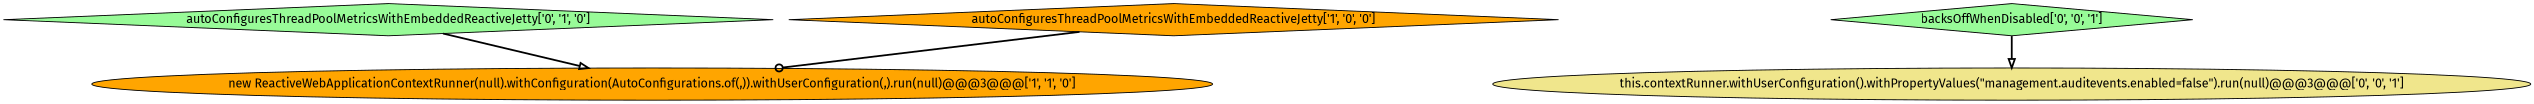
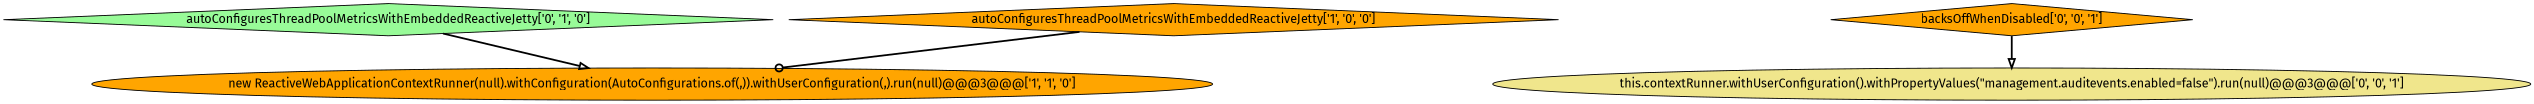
node "backsOffWhenDisabled['0', '0', '1']": fillcolor palegreen -> orange
